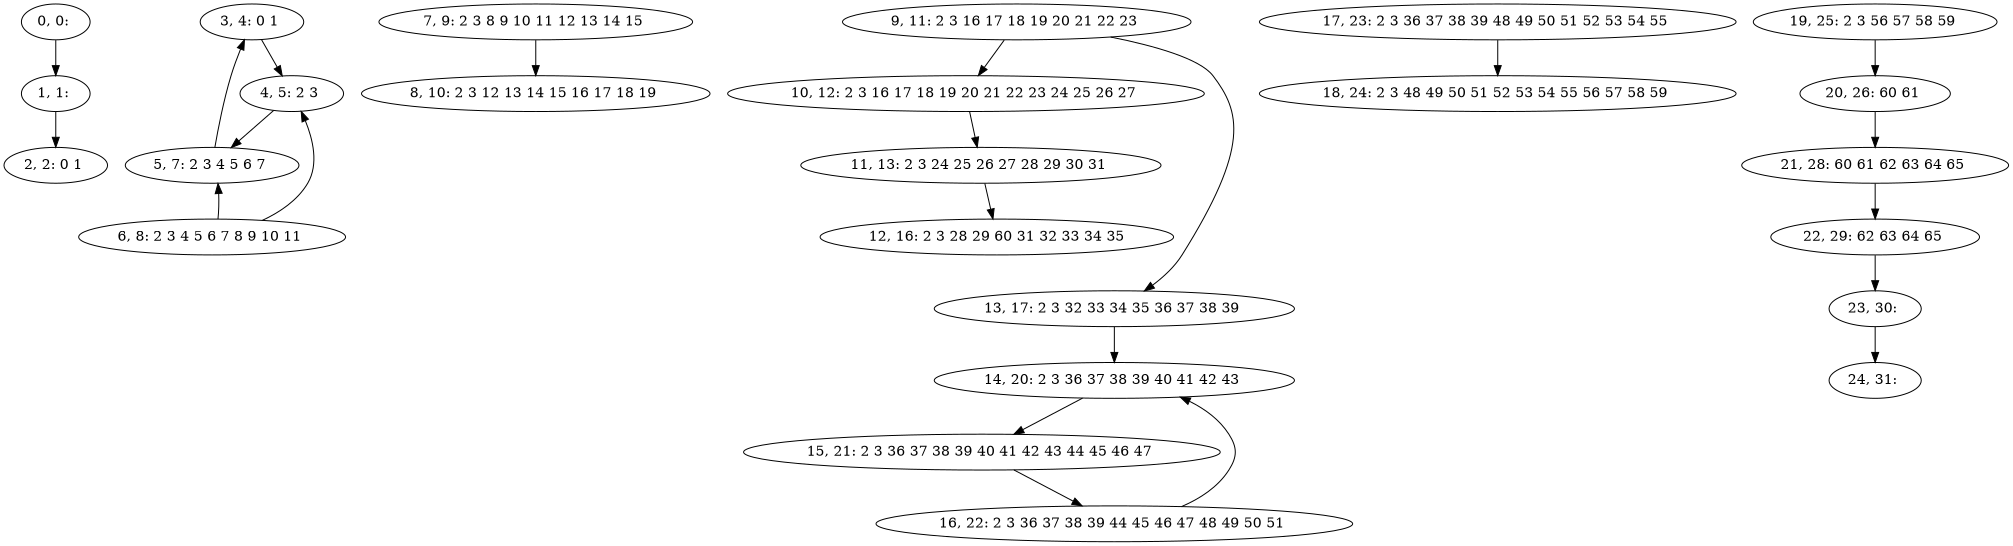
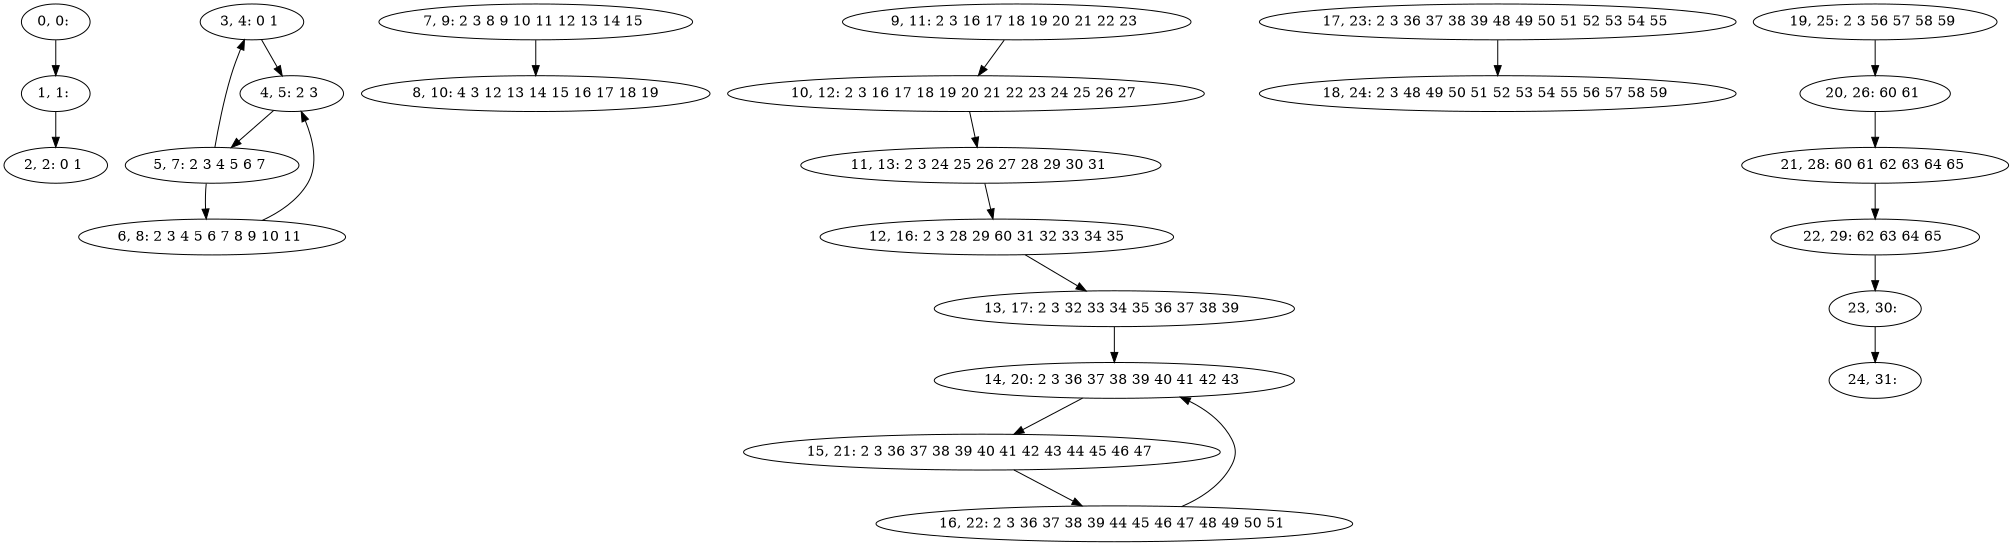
node "8, 10: 2 3 12 13 14 15 16 17 18 19": label "8, 10: 2 3 12 13 14 15 16 17 18 19" -> "8, 10: 4 3 12 13 14 15 16 17 18 19"
edge "9, 11: 2 3 16 17 18 19 20 21 22 23" -> "13, 17: 2 3 32 33 34 35 36 37 38 39": now "12, 16: 2 3 28 29 60 31 32 33 34 35" -> "13, 17: 2 3 32 33 34 35 36 37 38 39"
edge "6, 8: 2 3 4 5 6 7 8 9 10 11" -> "5, 7: 2 3 4 5 6 7": reversed
